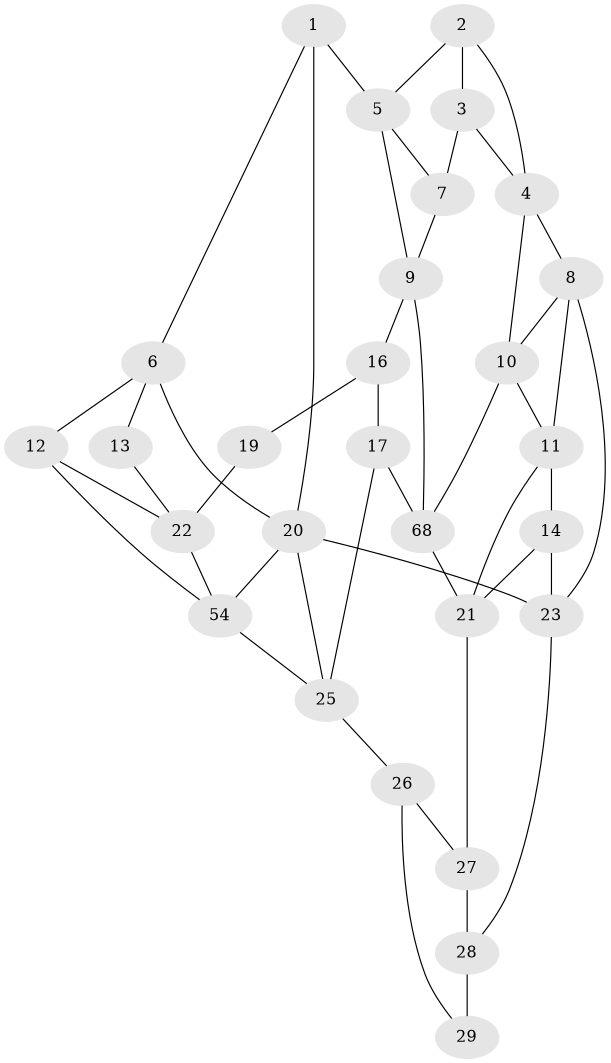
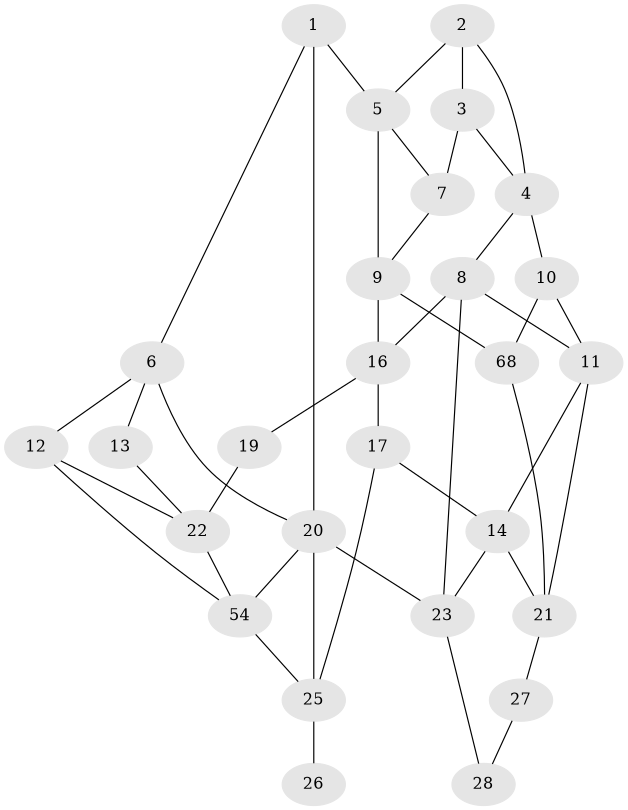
edge "8" -- "10": now "8" -- "16"
edge "17" -- "68": now "17" -- "14"
edge "26" -- "27": removed
node "29": removed
